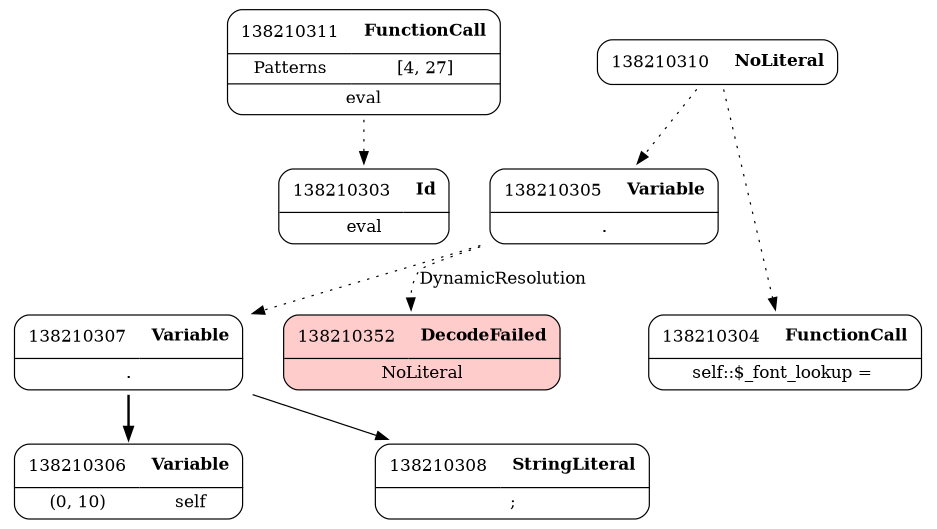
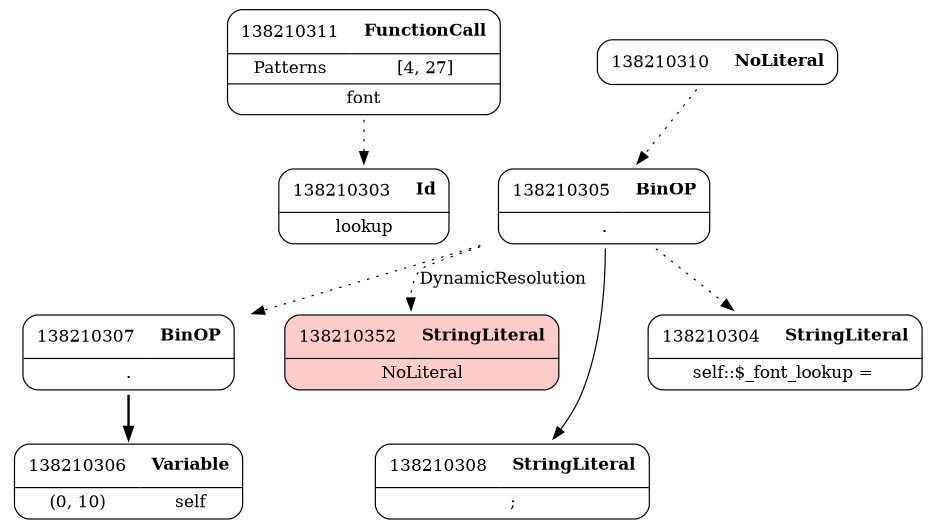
node "138210311": text "eval" -> "font"
node "138210305": text "Variable" -> "BinOP"
edge "138210310" -> "138210304": now "138210305" -> "138210304"
node "138210303": text "eval" -> "lookup"
node "138210307": text "Variable" -> "BinOP"
node "138210352": text "DecodeFailed" -> "StringLiteral"
node "138210304": text "FunctionCall" -> "StringLiteral"
edge "138210307" -> "138210308": now "138210305" -> "138210308"
